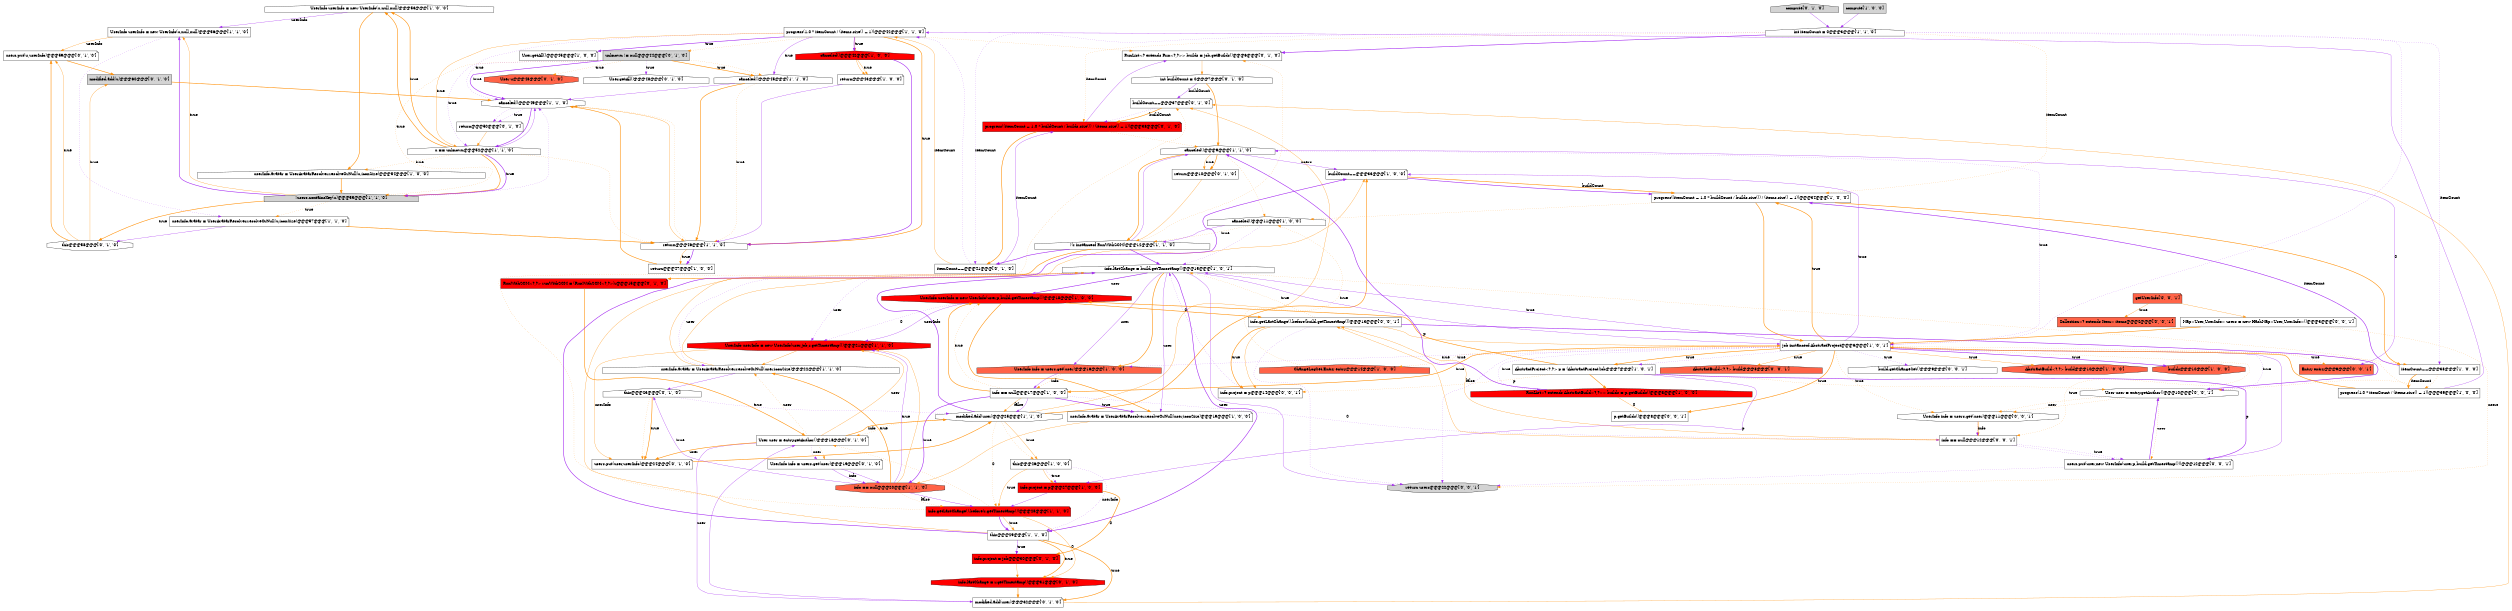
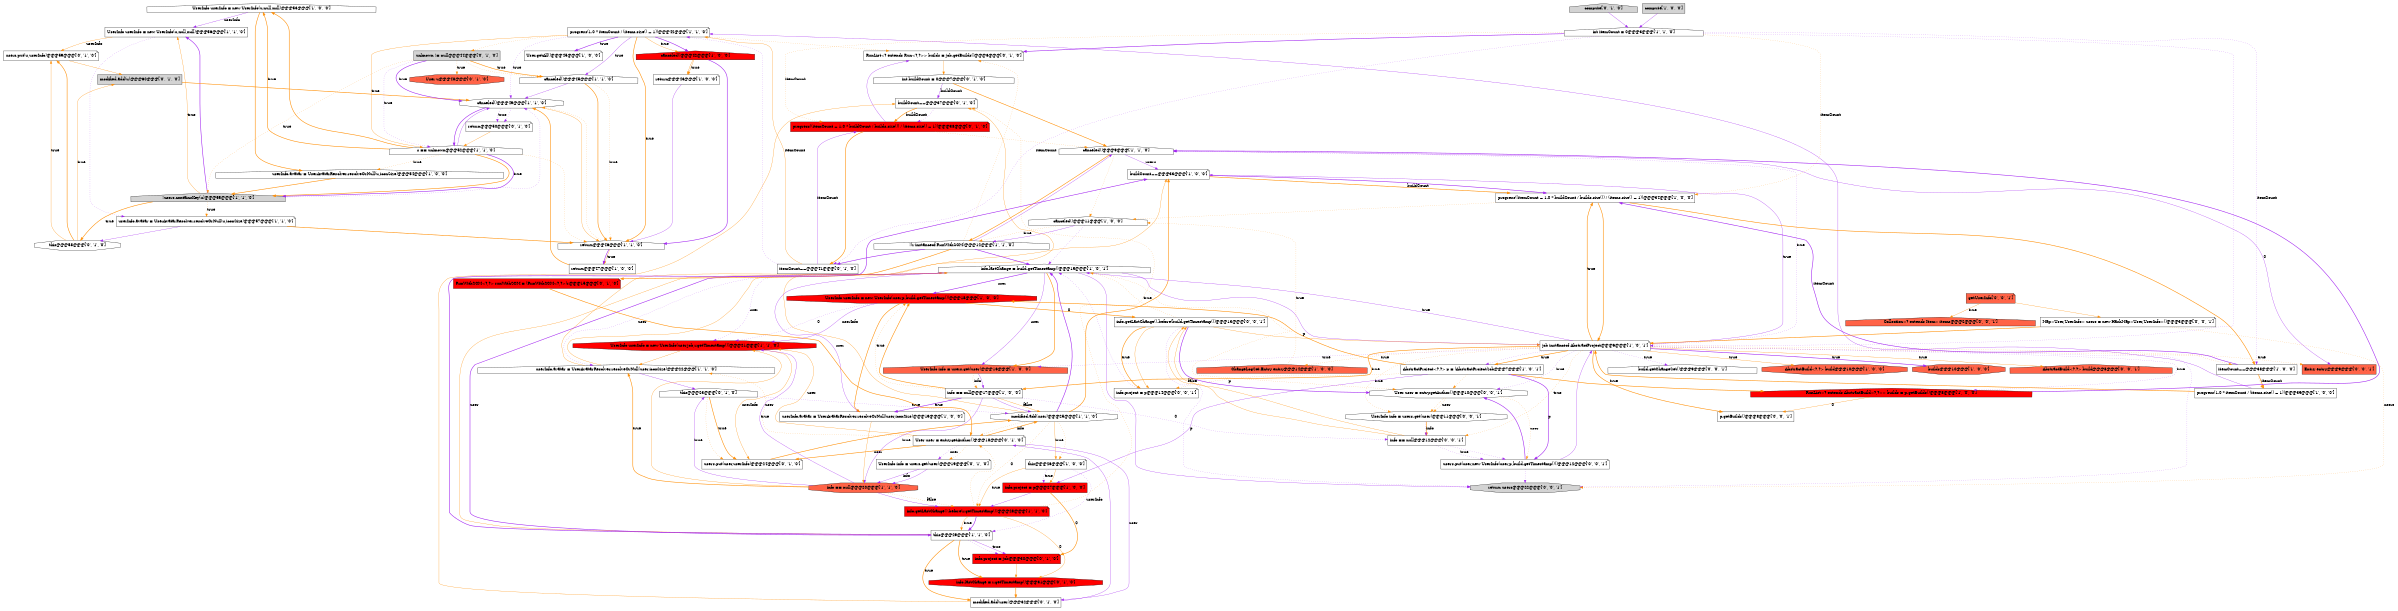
edge "users.put(u,userInfo)@@@59@@@['0', '1', '0']" -> "modified.add(u)@@@60@@@['0', '1', '0']": style bold -> solid
node "User.getAll()@@@48@@@['0', '1', '0']": removed
node "return@@@10@@@['0', '1', '0']": removed
node "Collection<? extends Item> items@@@2@@@['0', '0', '1']": shape box -> house
edge "info == null@@@17@@@['1', '0', '0']" -> "info == null@@@20@@@['1', '1', '0']": style bold -> solid
node "modified.add(user)@@@32@@@['0', '1', '0']": shape note -> box
